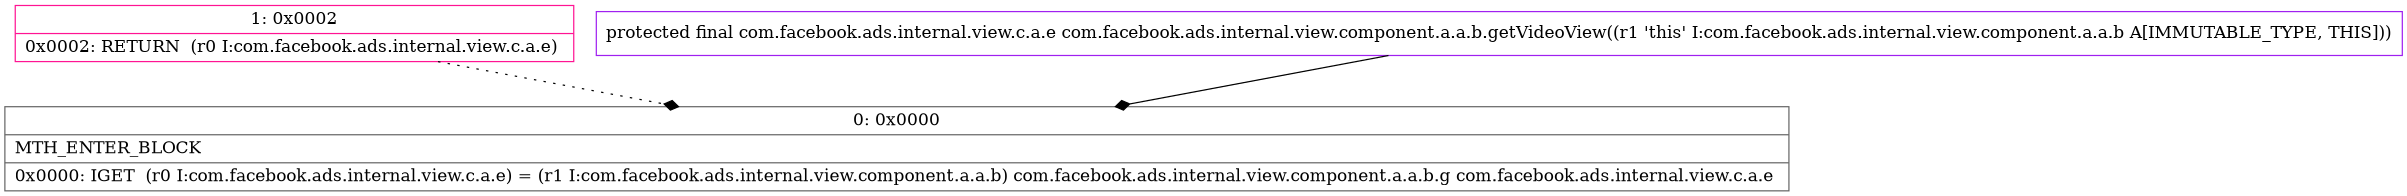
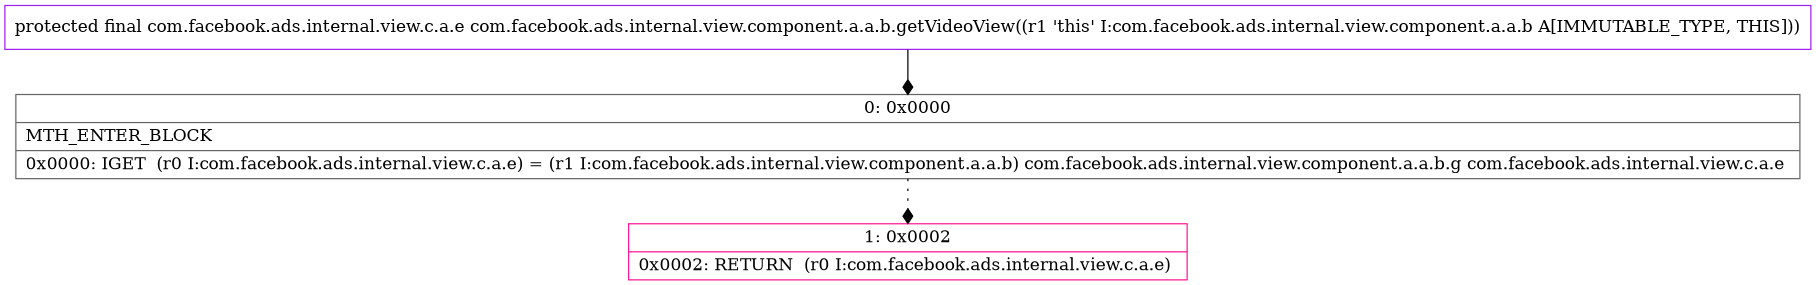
edge "1: 0x0002" -> "0: 0x0000": reversed
